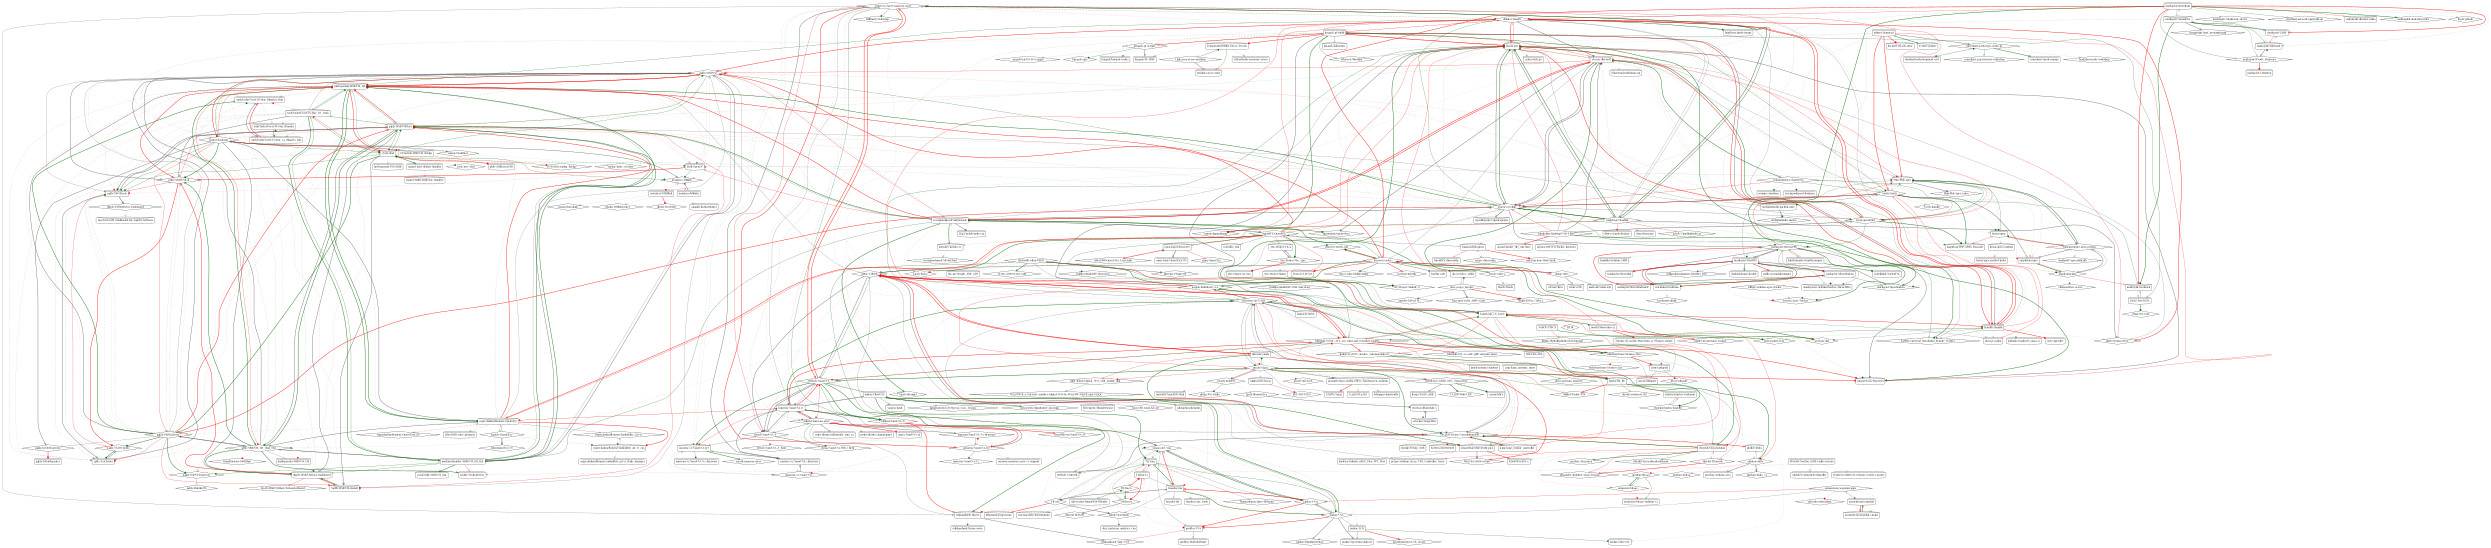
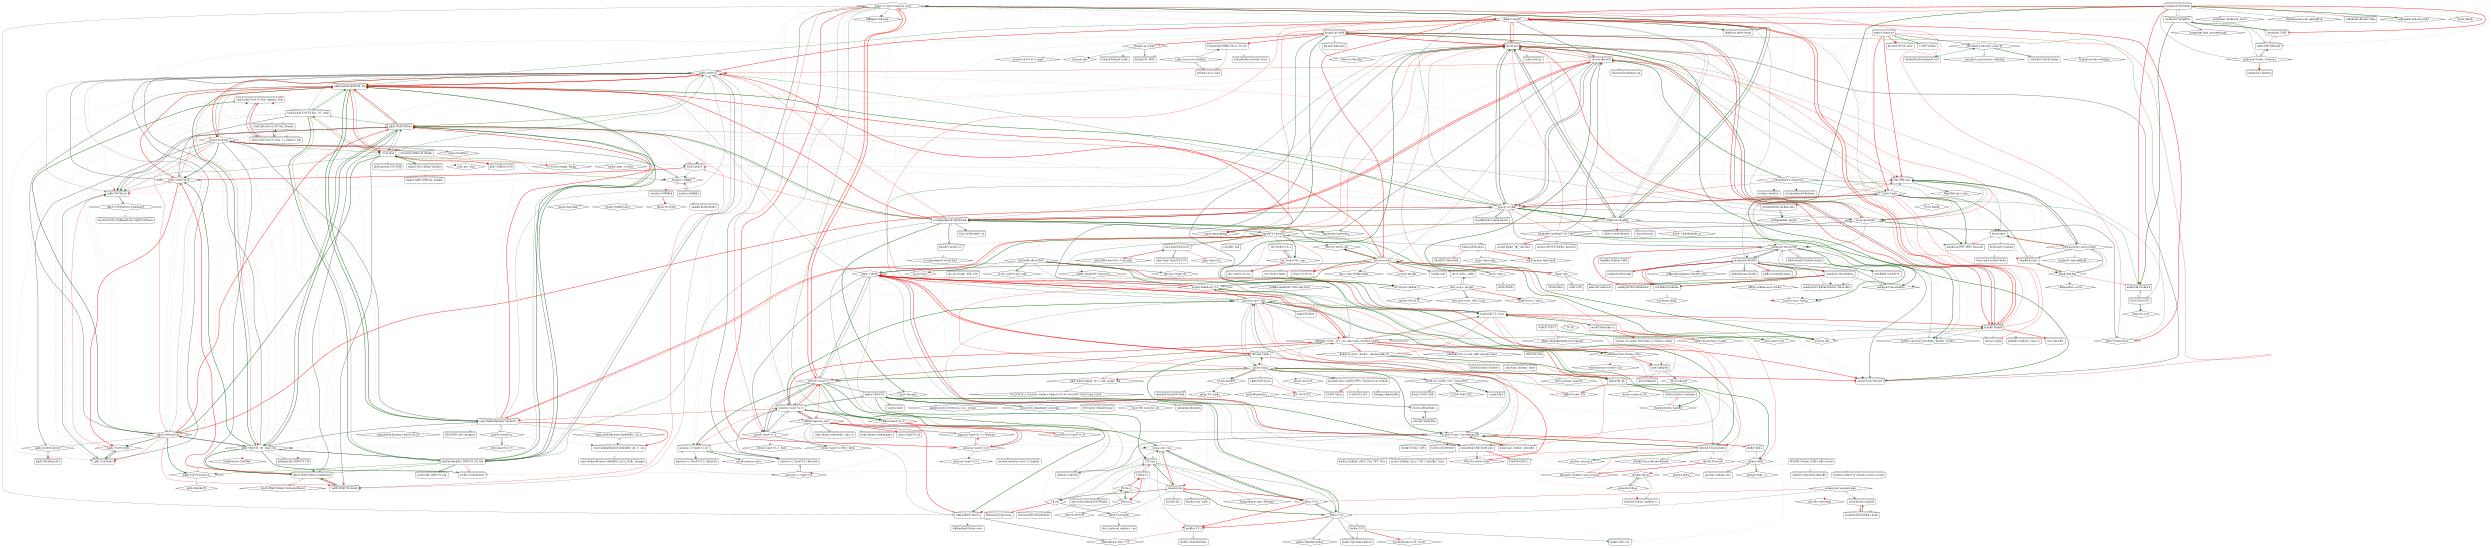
edge "pu2clr/SI4735" -> "11tools/msiSDR": color gray40 -> darkgreen
